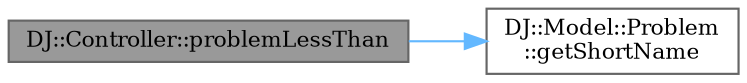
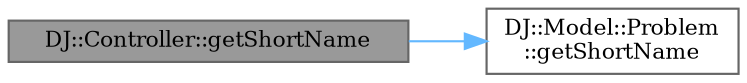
node "DJ::Controller::problemLessThan": label "DJ::Controller::problemLessThan" -> "DJ::Controller::getShortName"
